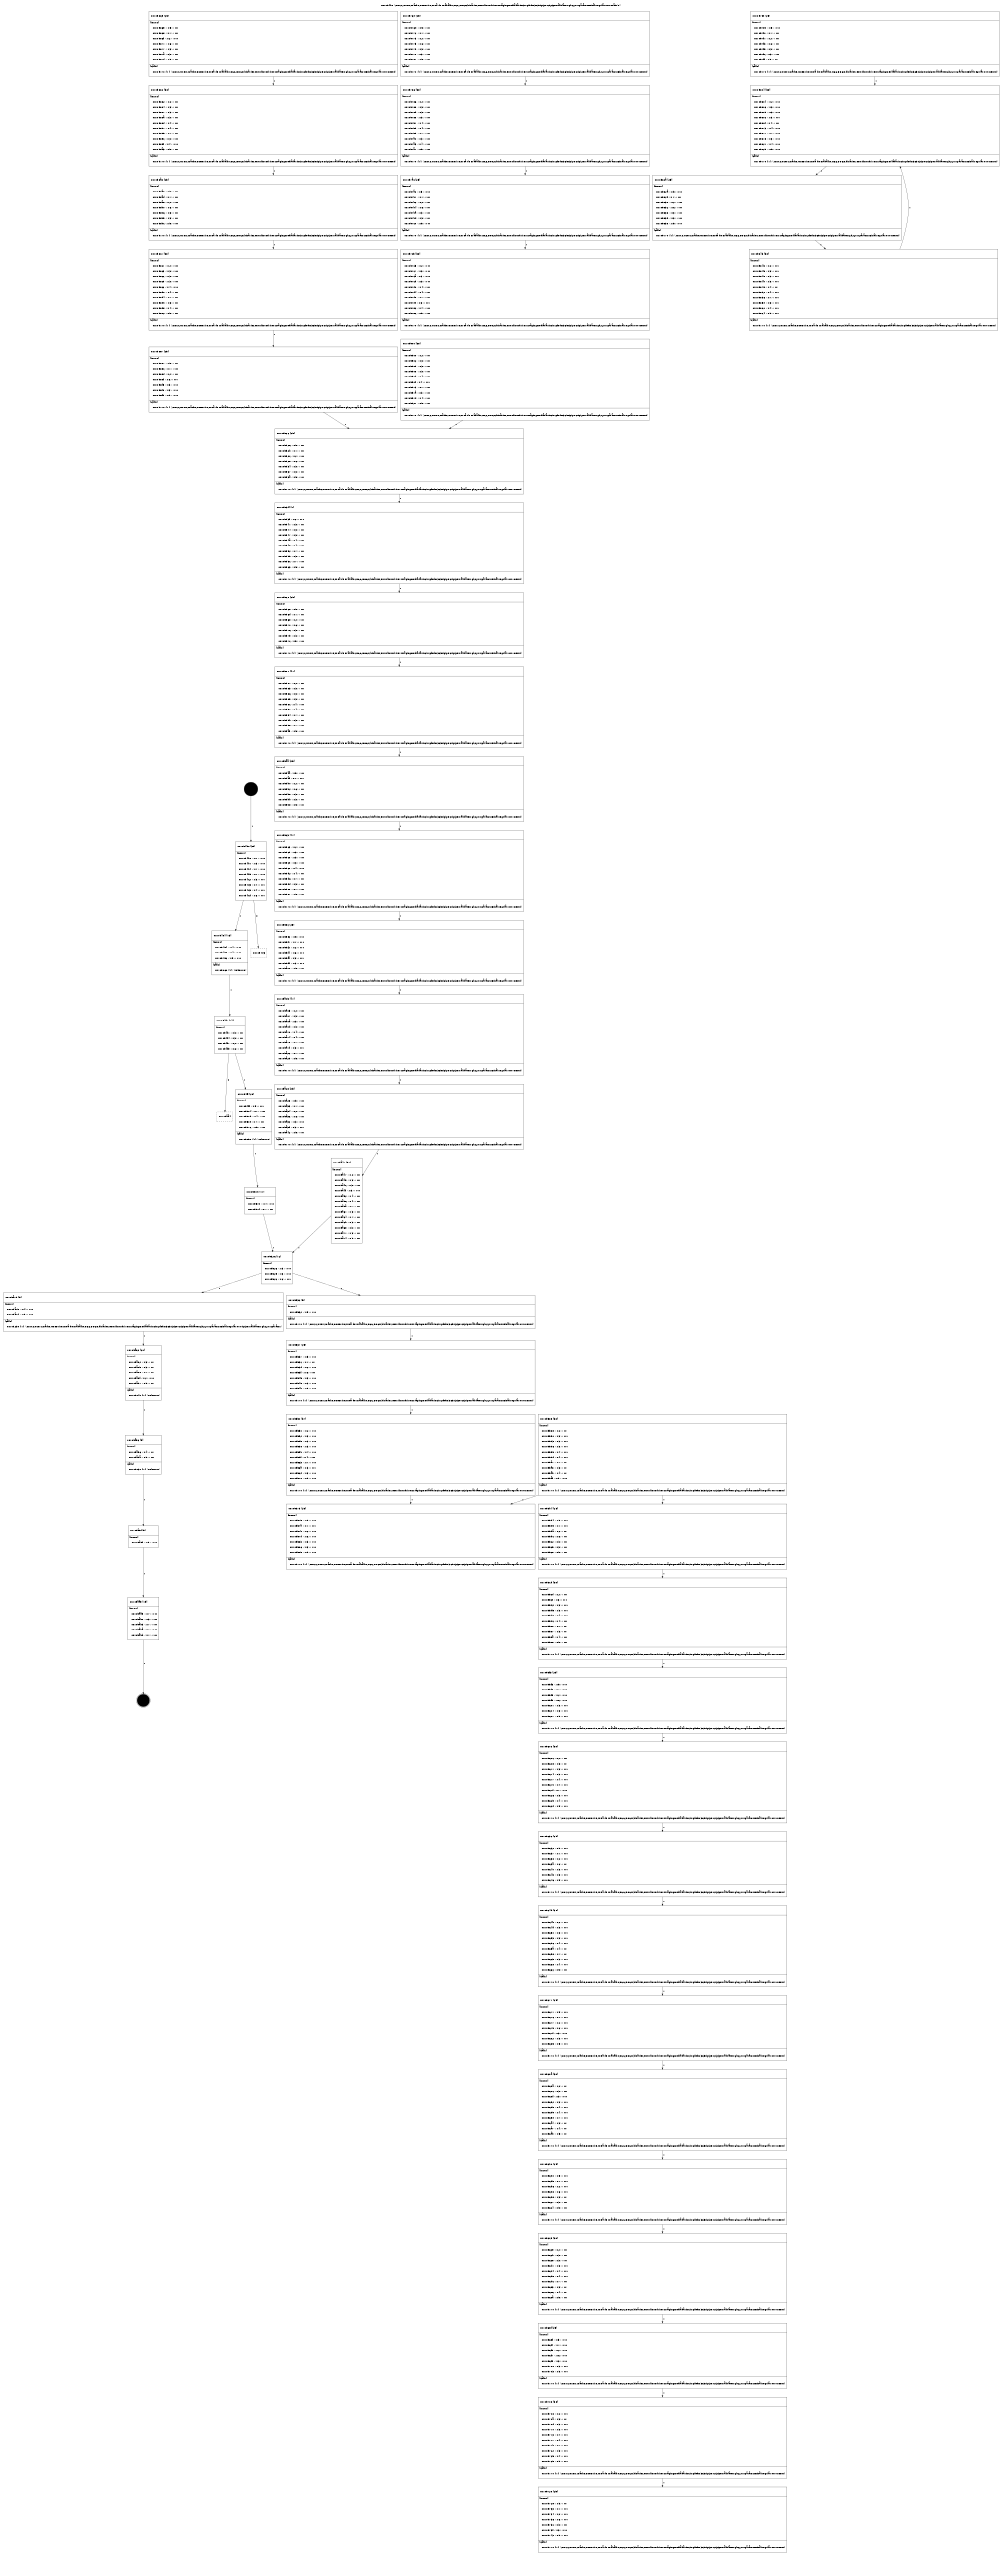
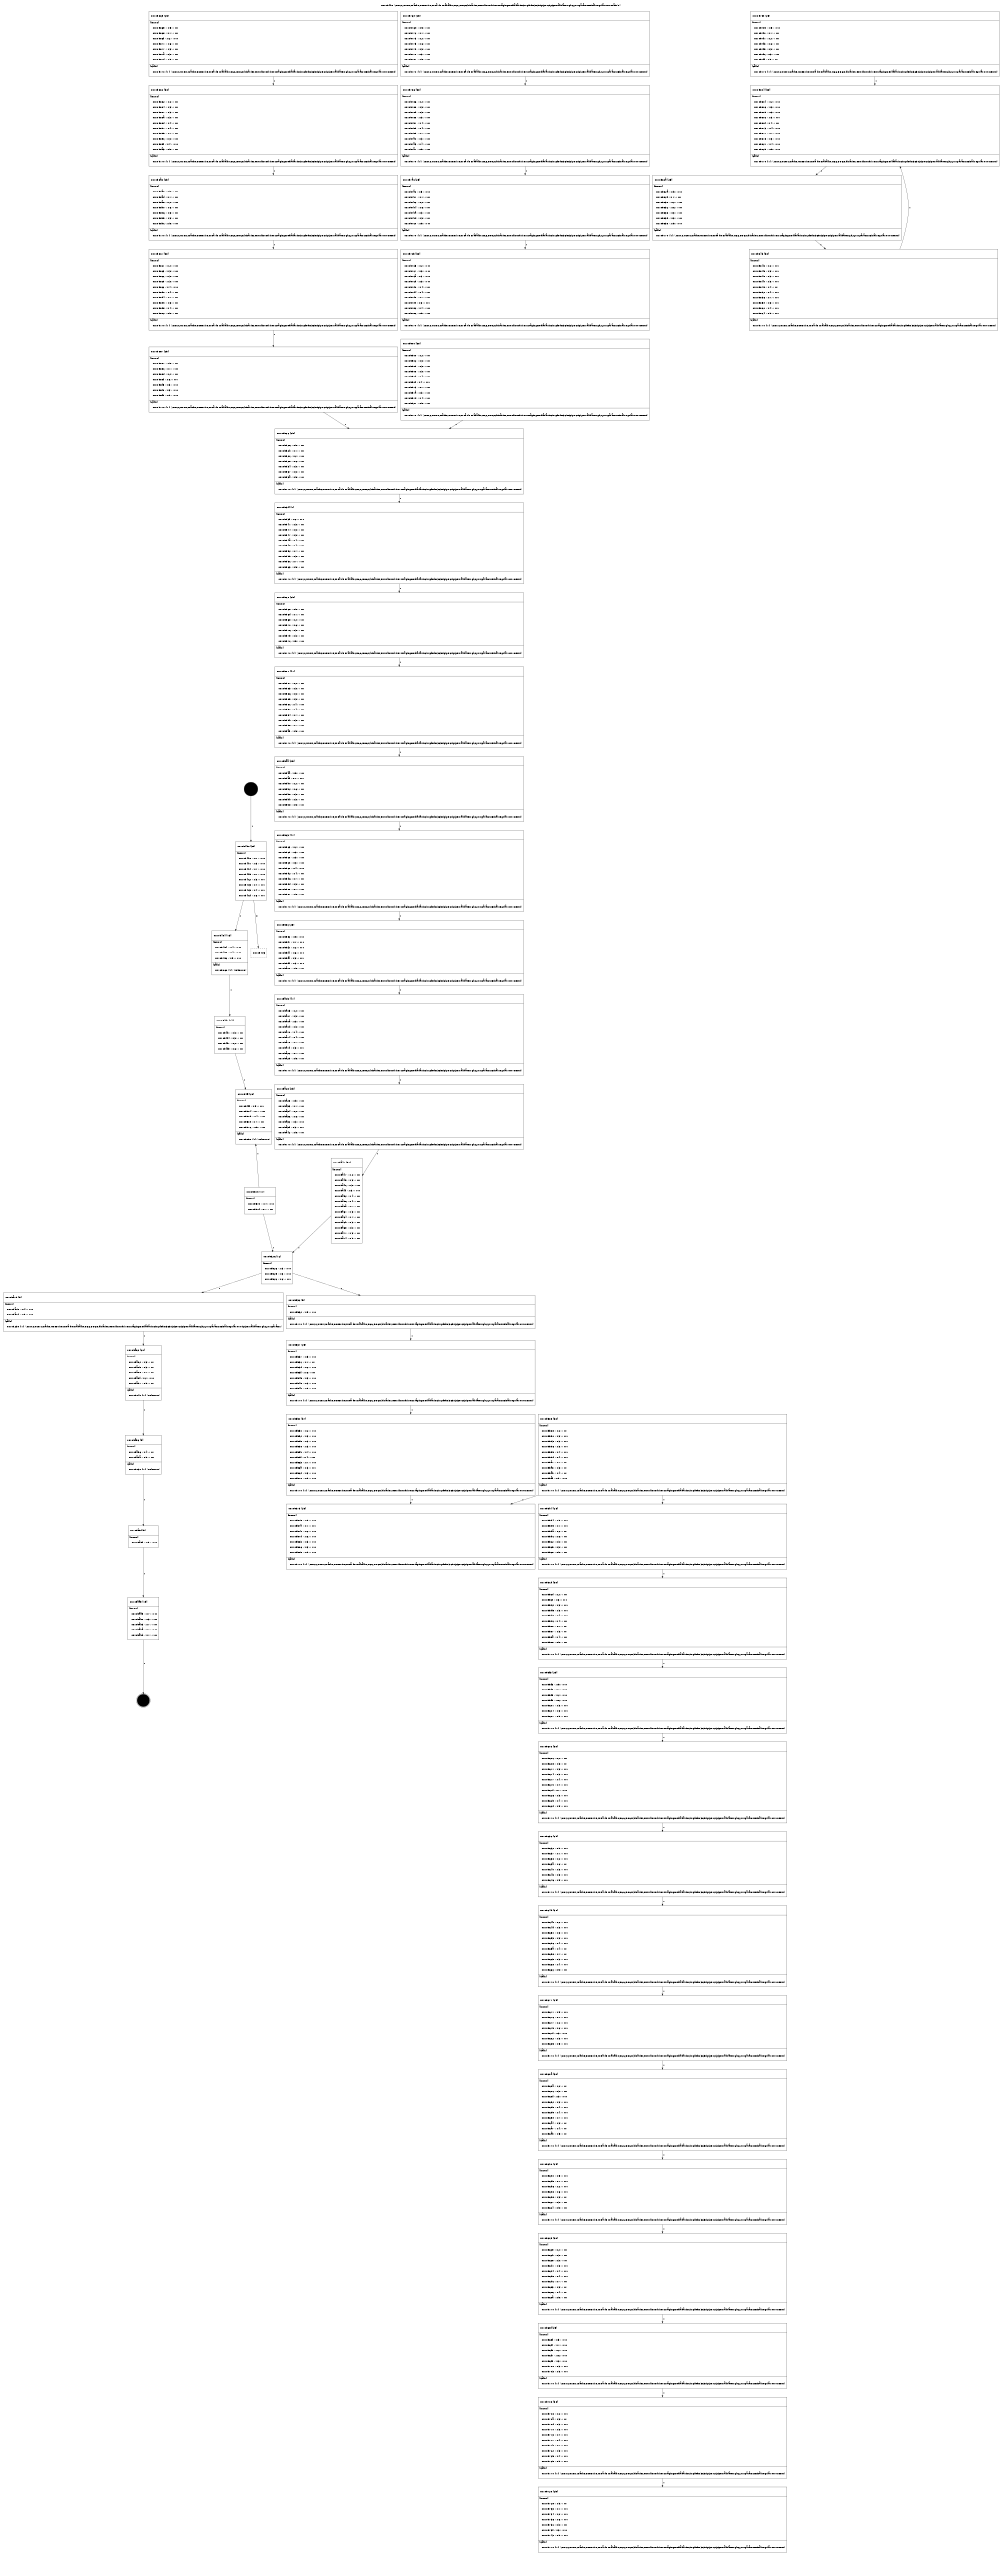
node "0x109aa4": removed
edge "0x1094ff [28]" -> "0x10951b [11]": reversed
